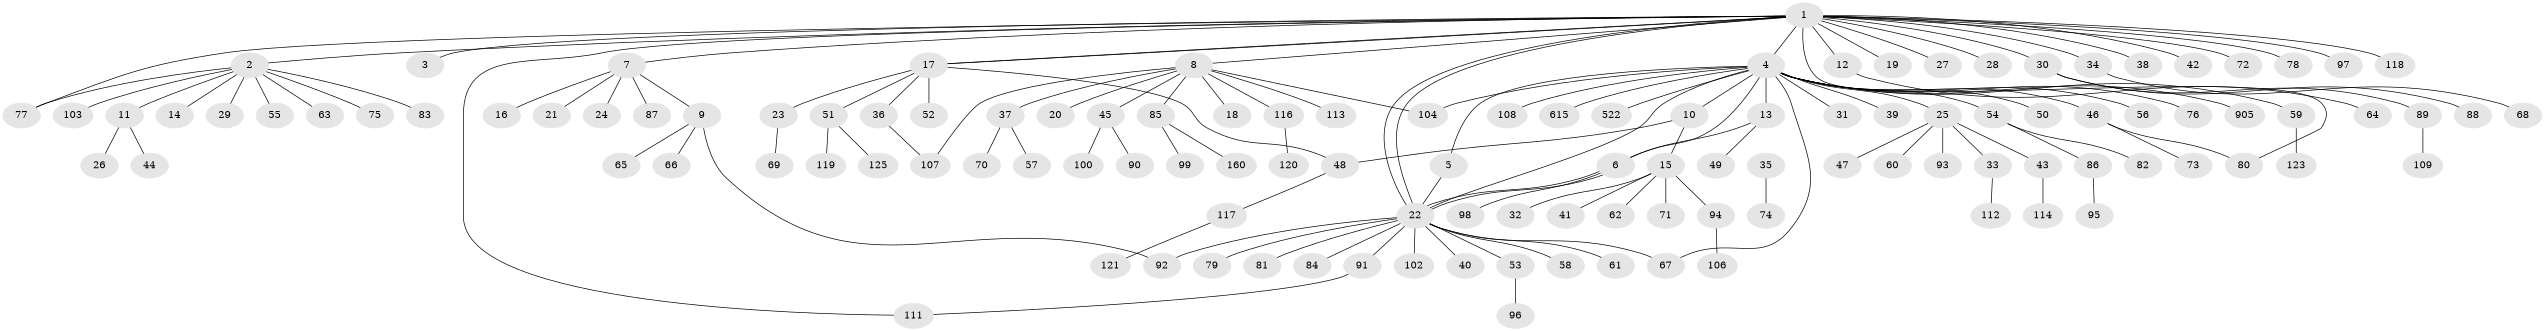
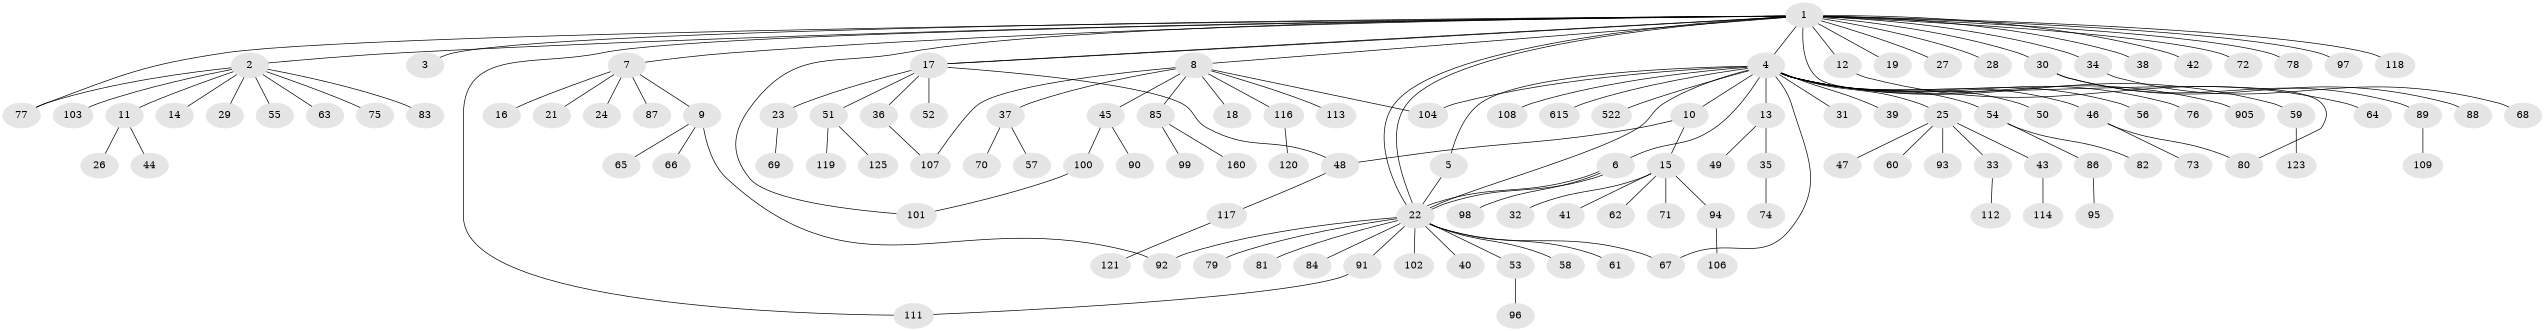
node "20": removed
edge "13" -- "6": now "13" -- "35"
node "101": added
